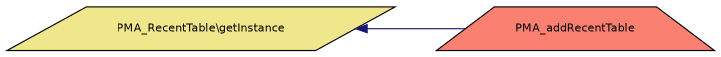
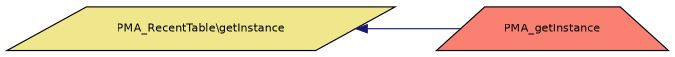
node "PMA_addRecentTable": label "PMA_addRecentTable" -> "PMA_getInstance"
